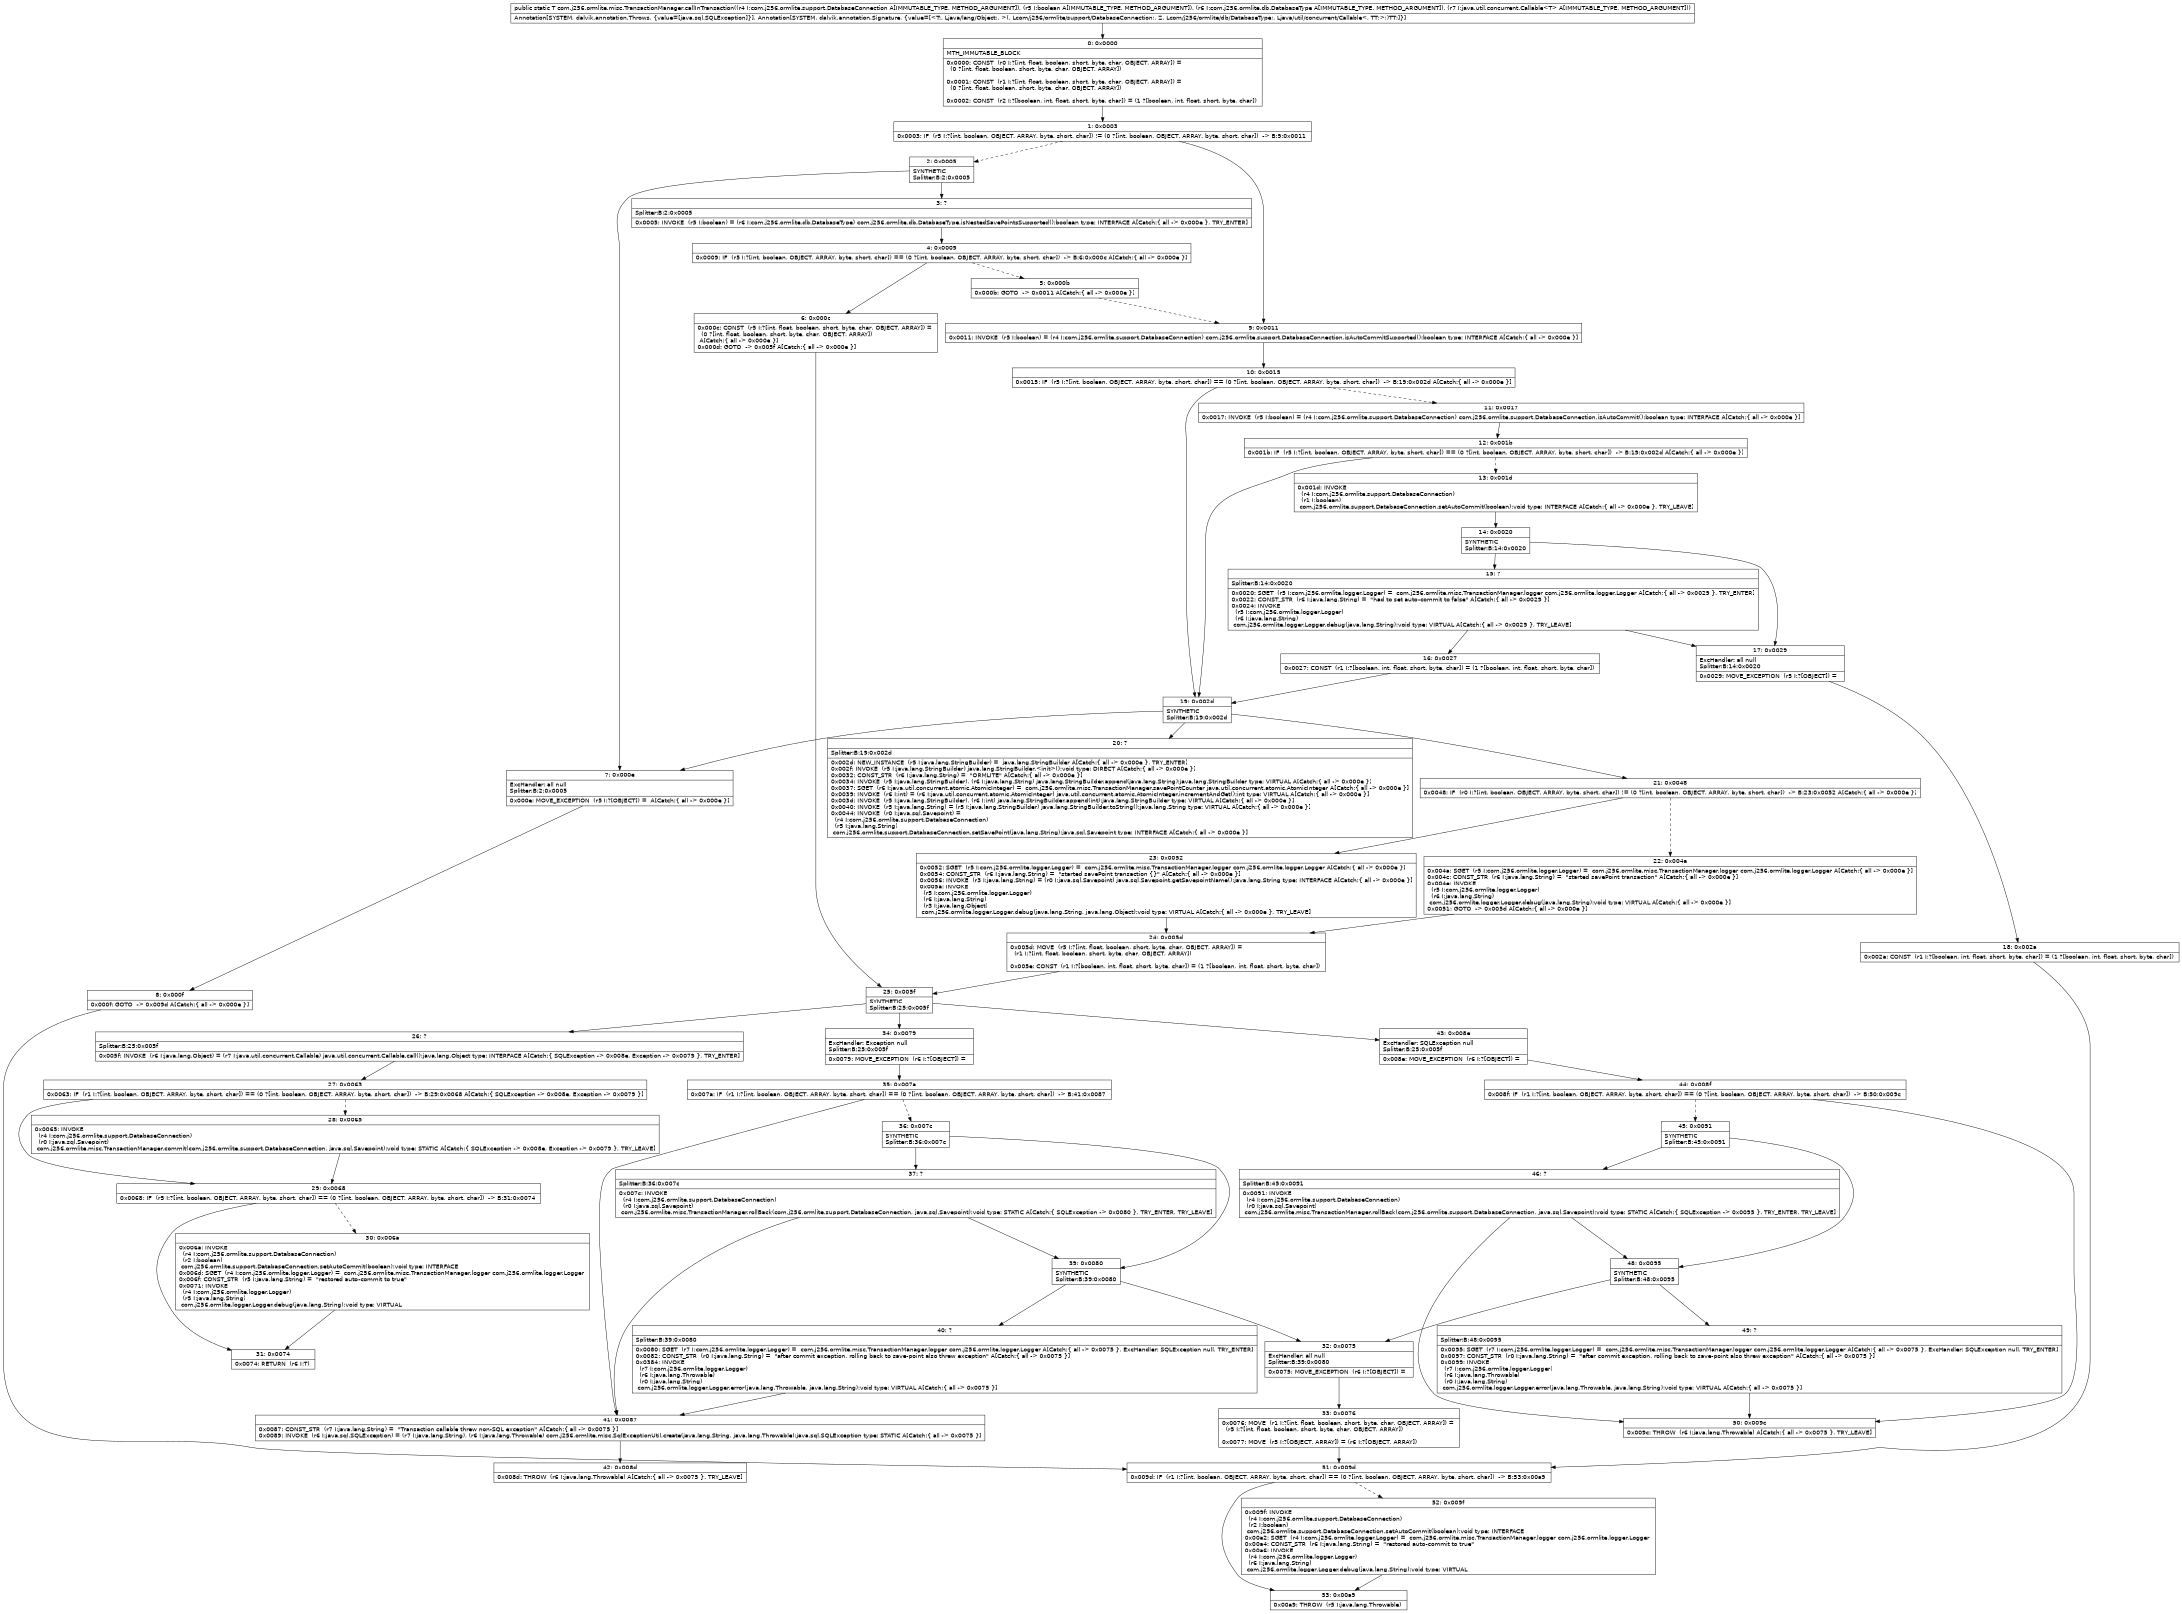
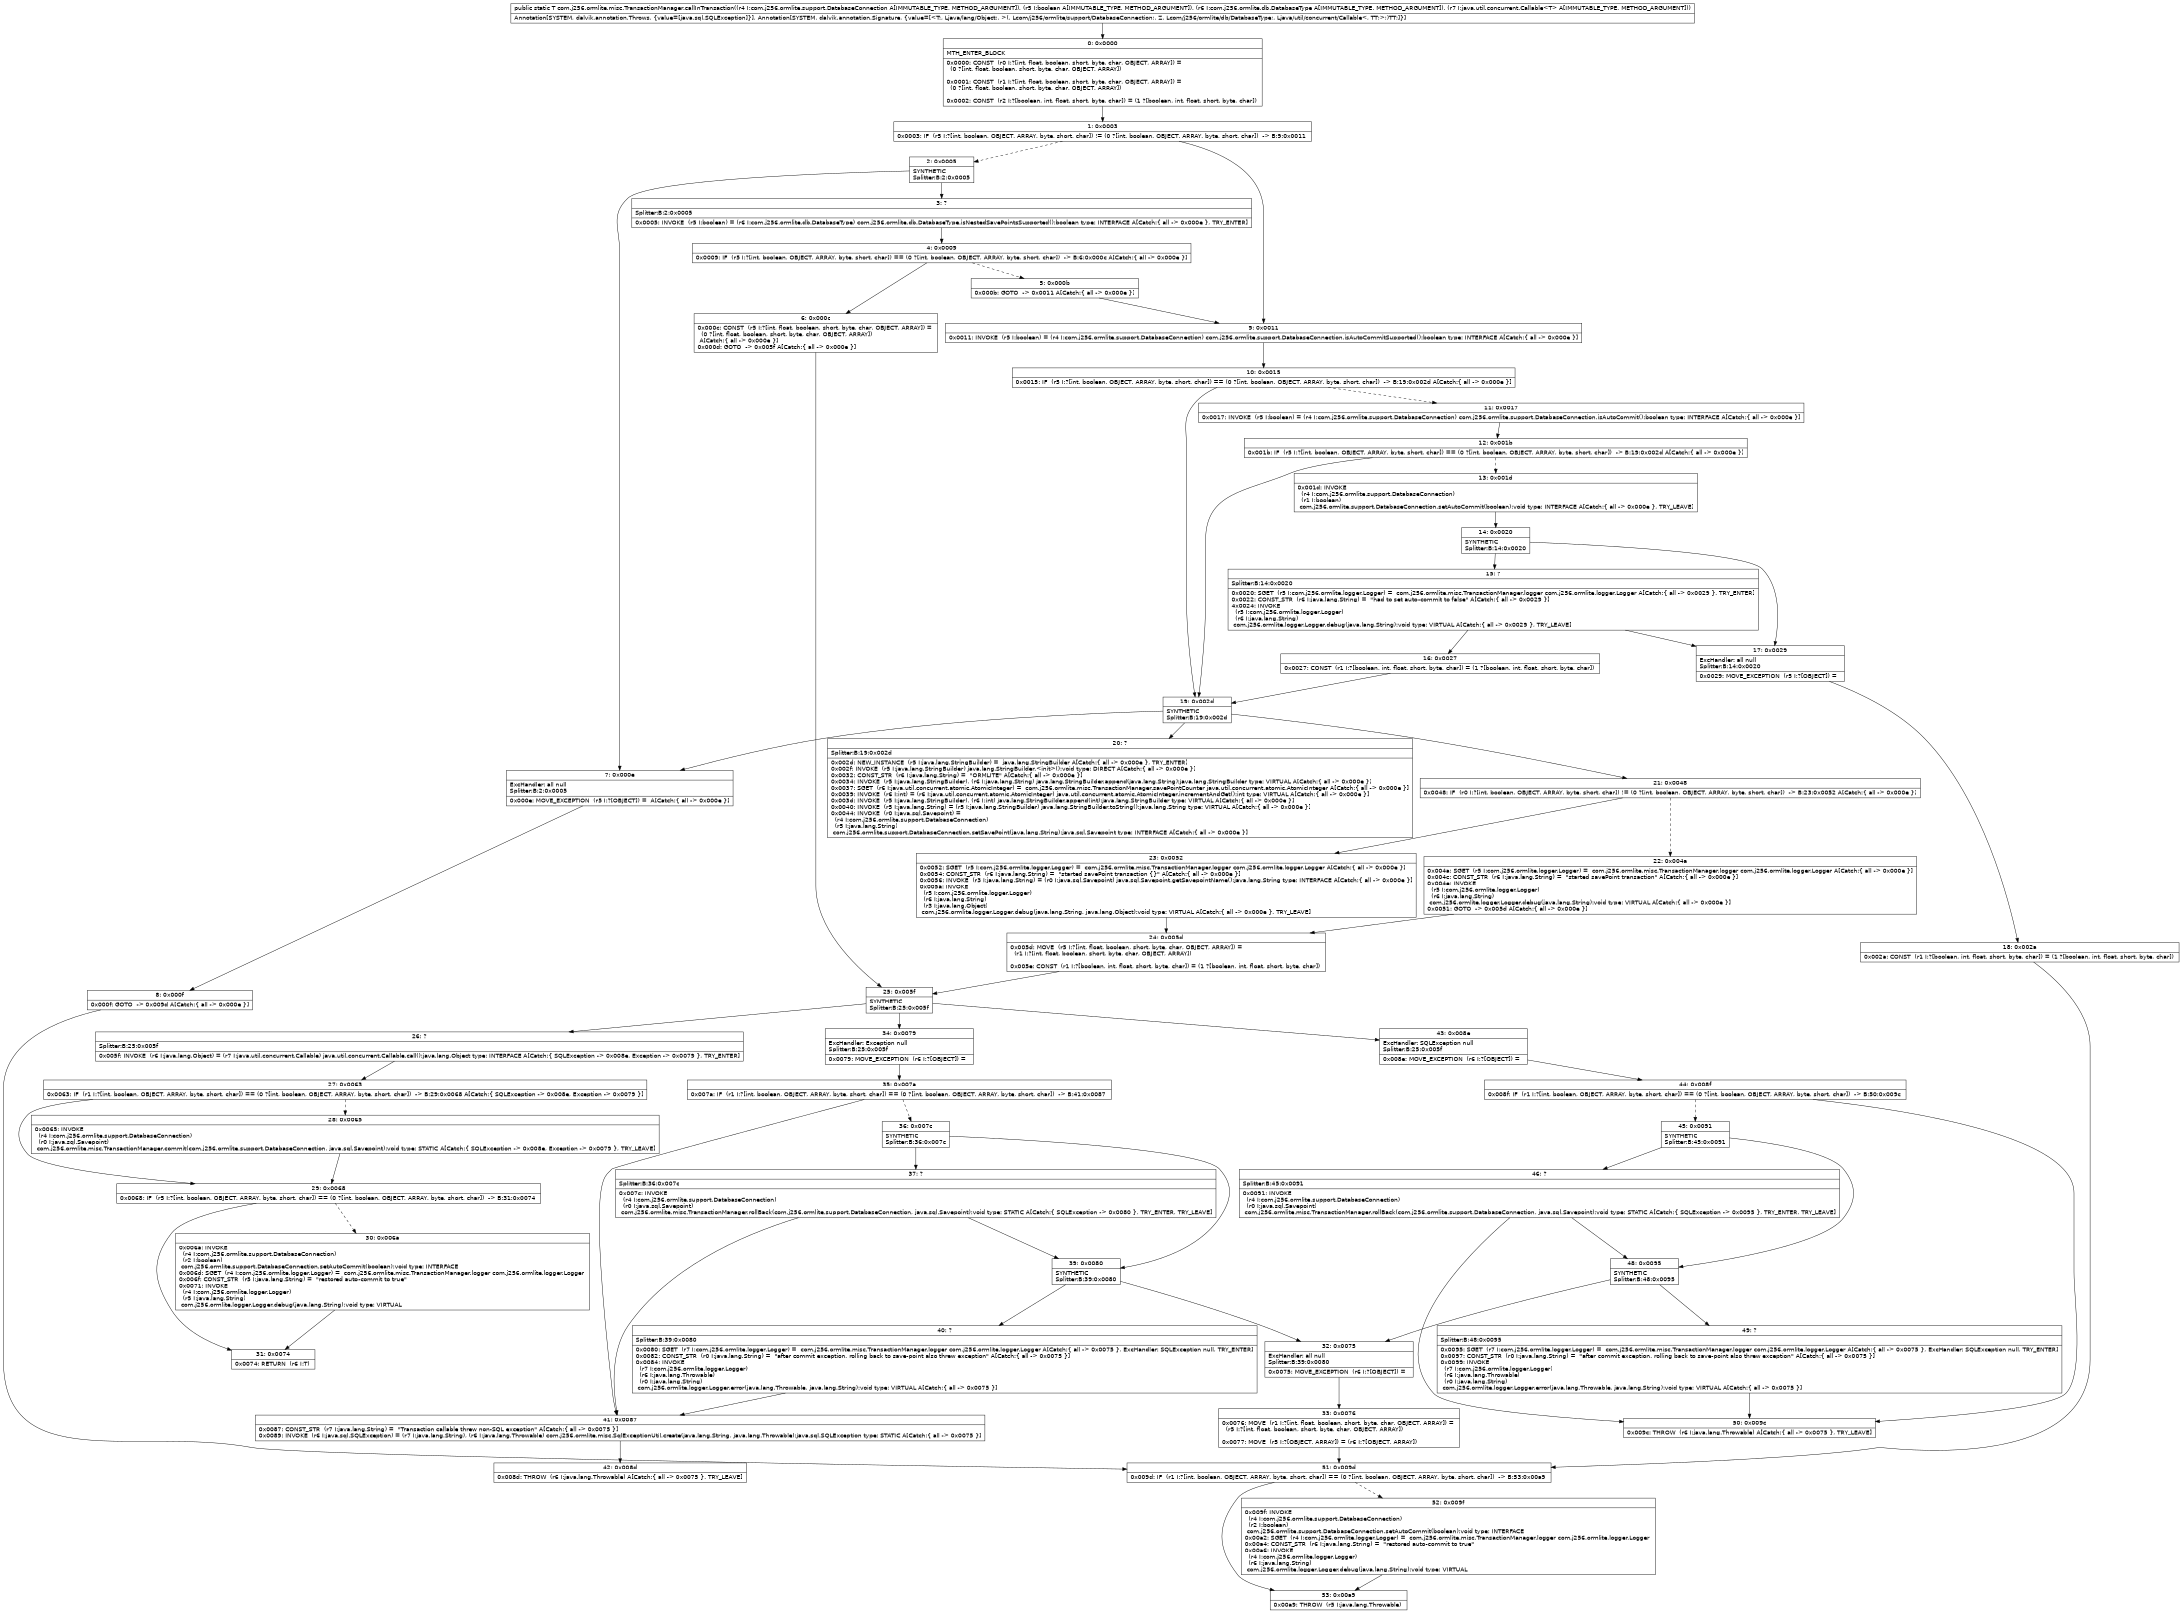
node "0: 0x0000": text "MTH_IMMUTABLE_BLOCK" -> "MTH_ENTER_BLOCK"
edge "5: 0x000b" -> "9: 0x0011": style dashed -> solid
node "15: ?": text "0x0024: INVOKE" -> "4x0024: INVOKE"
node "40: ?": text "0x0384: INVOKE" -> "0x0084: INVOKE"
